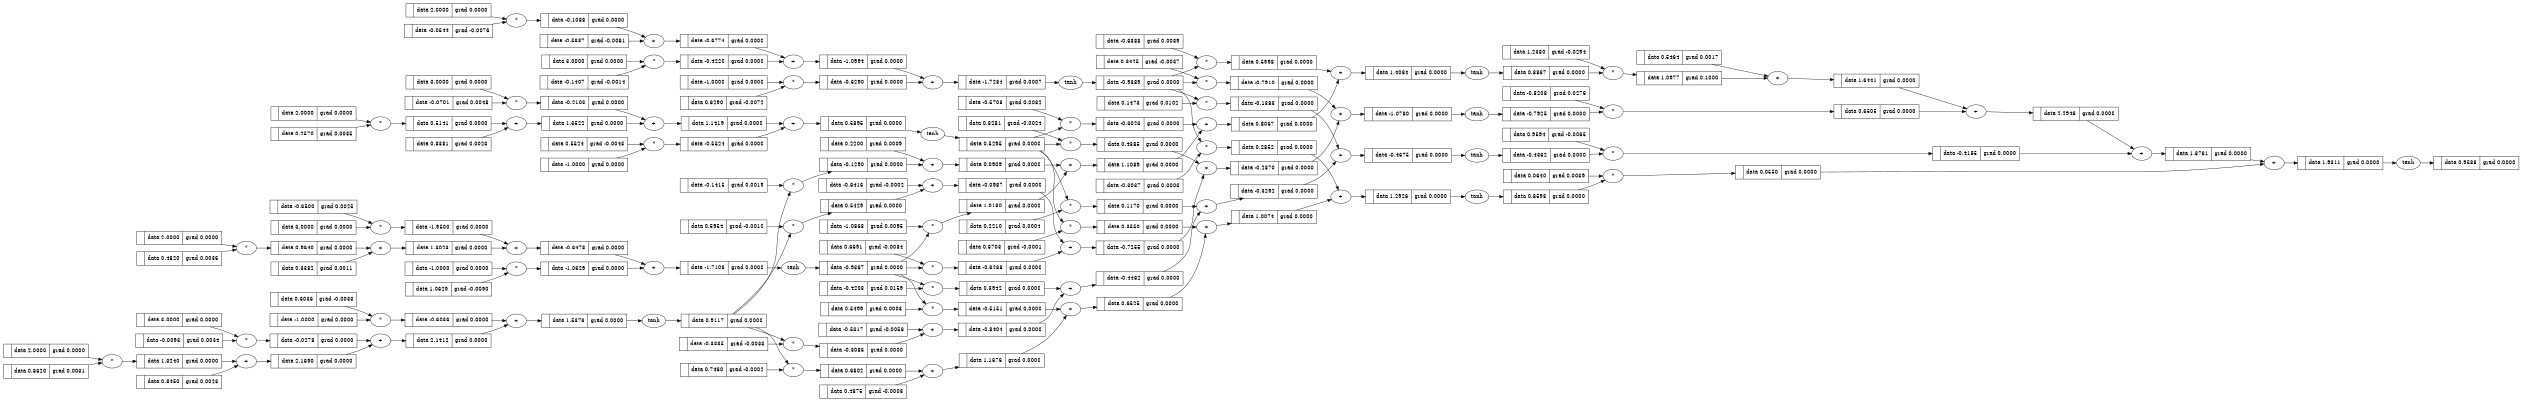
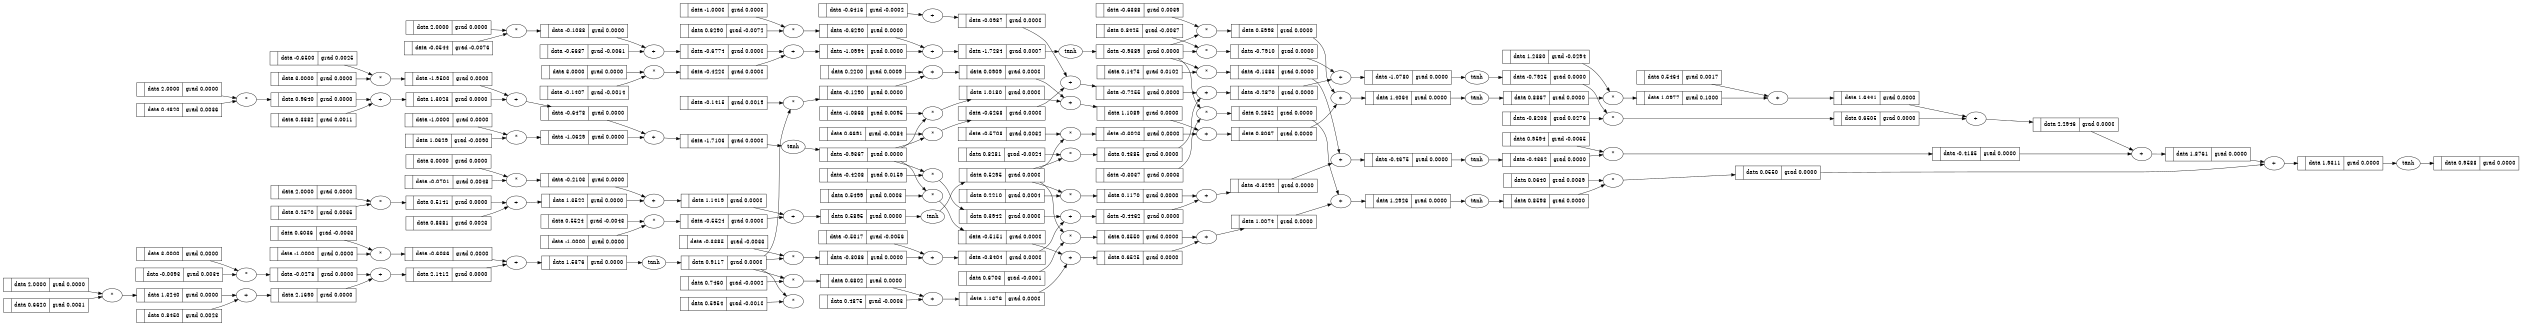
node "data 0.5429": removed
